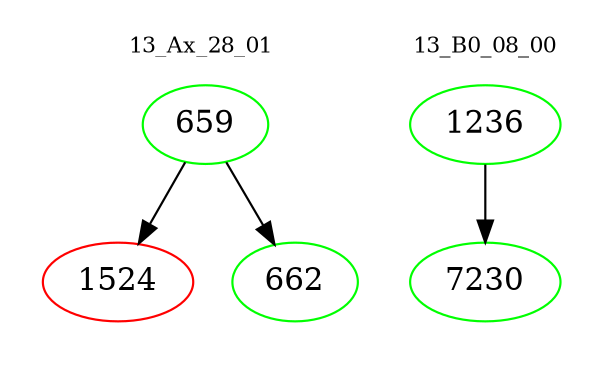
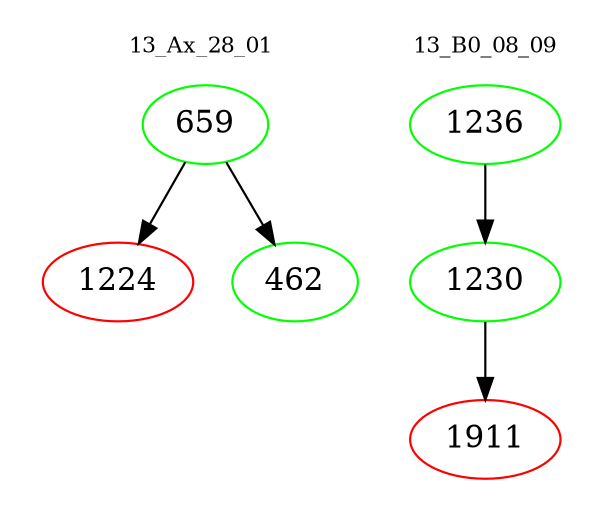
cluster "13_B0_08_00": label "13_B0_08_00" -> "13_B0_08_09"
node "1524": label "1524" -> "1224"
node "662": label "662" -> "462"
node "7230": label "7230" -> "1230"
node "1911": added
